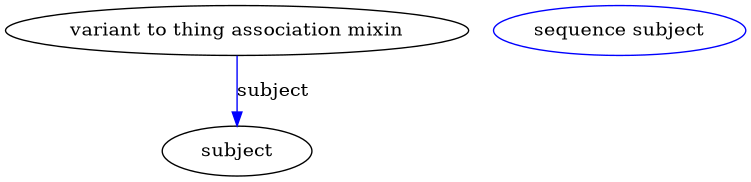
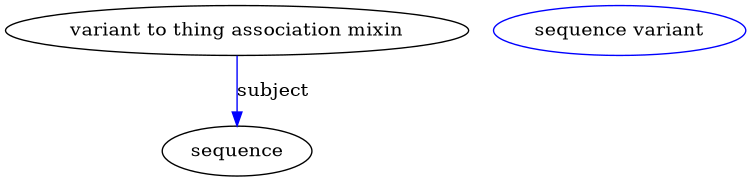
node "sequence subject": label "sequence subject" -> "sequence variant"
node "subject": label "subject" -> "sequence"
